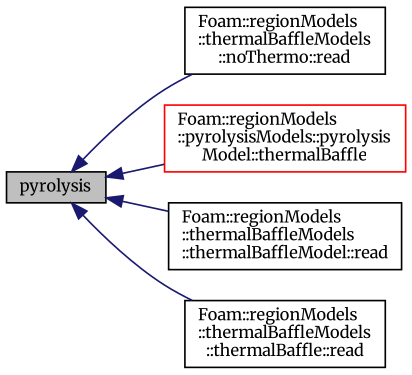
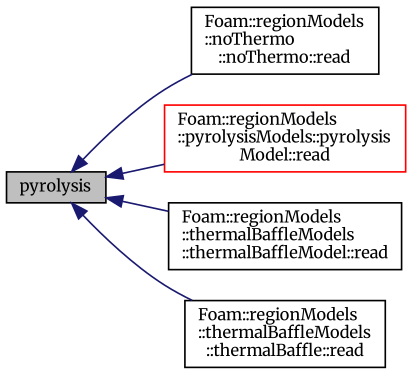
node "Foam::regionModels ::thermalBaffleModels ::noThermo::read": label "Foam::regionModels ::thermalBaffleModels ::noThermo::read" -> "Foam::regionModels ::noThermo ::noThermo::read"
node "Foam::regionModels ::pyrolysisModels::pyrolysis Model::thermalBaffle": label "Foam::regionModels ::pyrolysisModels::pyrolysis Model::thermalBaffle" -> "Foam::regionModels ::pyrolysisModels::pyrolysis Model::read"
